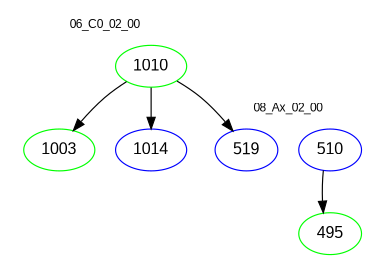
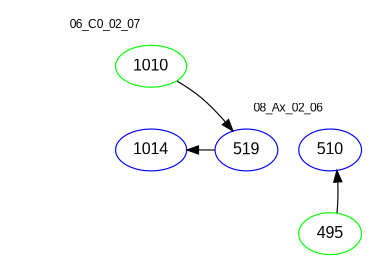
cluster "06_C0_02_00": label "06_C0_02_00" -> "06_C0_02_07"
edge "1010" -> "1014": now "519" -> "1014"
cluster "08_Ax_02_00": label "08_Ax_02_00" -> "08_Ax_02_06"
node "1003": removed
edge "510" -> "495": reversed
